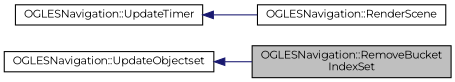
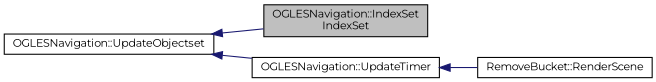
node "OGLESNavigation::RenderScene": label "OGLESNavigation::RenderScene" -> "RemoveBucket::RenderScene"
edge "OGLESNavigation::UpdateTimer" -> "OGLESNavigation::UpdateObjectset": added
node "OGLESNavigation::RemoveBucket IndexSet": label "OGLESNavigation::RemoveBucket IndexSet" -> "OGLESNavigation::IndexSet IndexSet"
